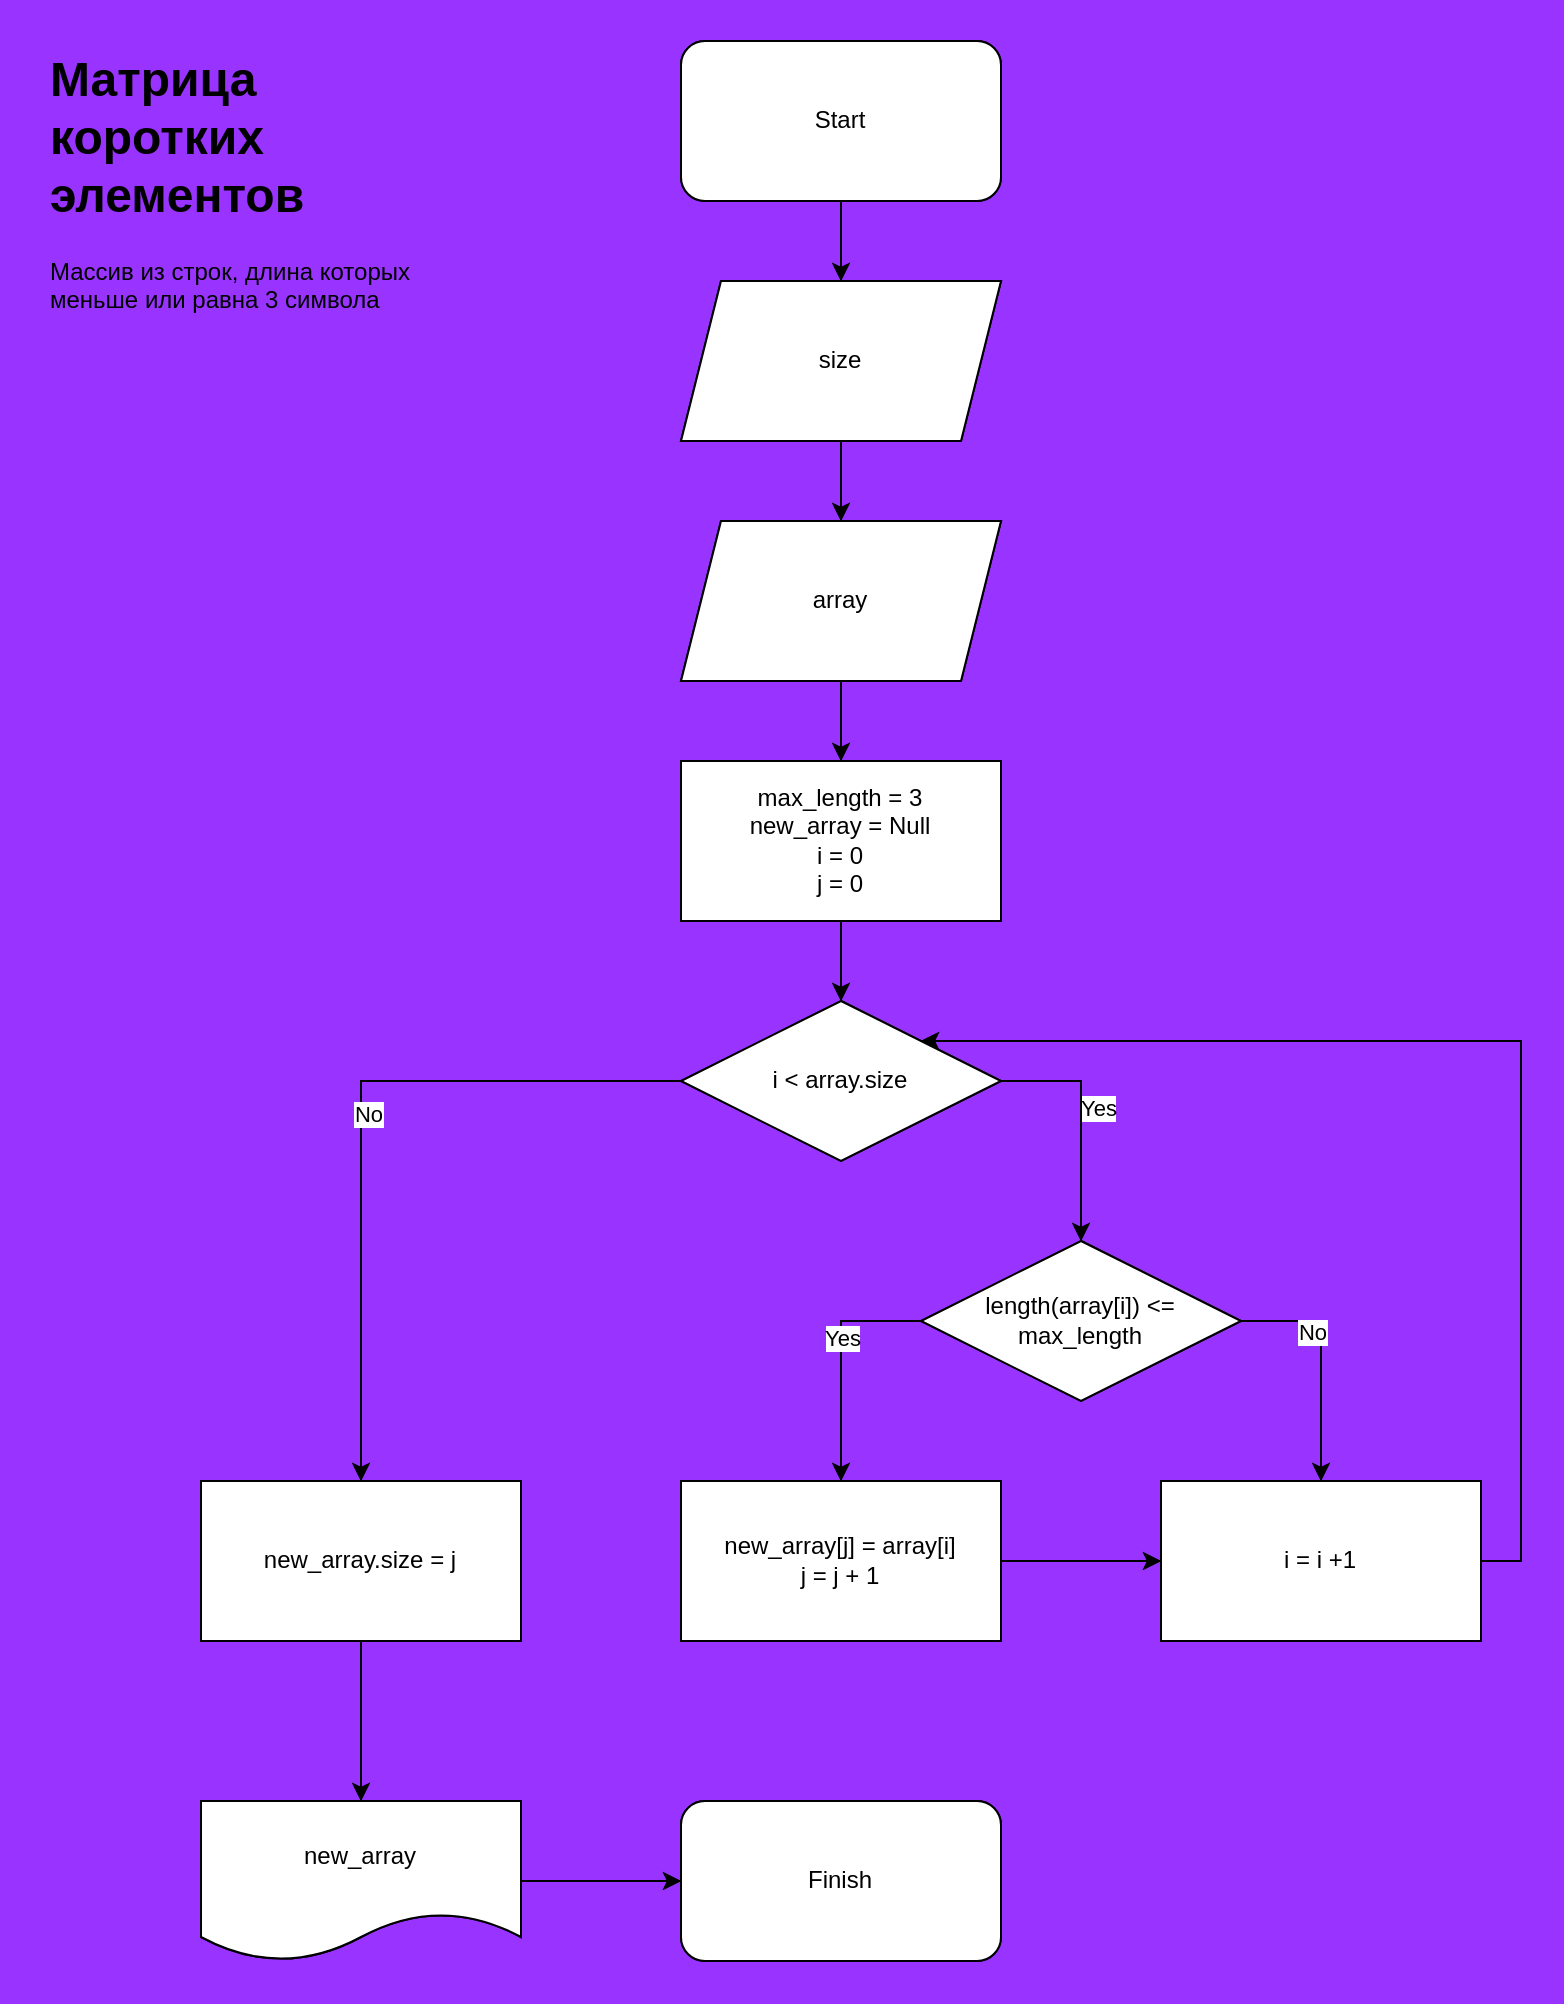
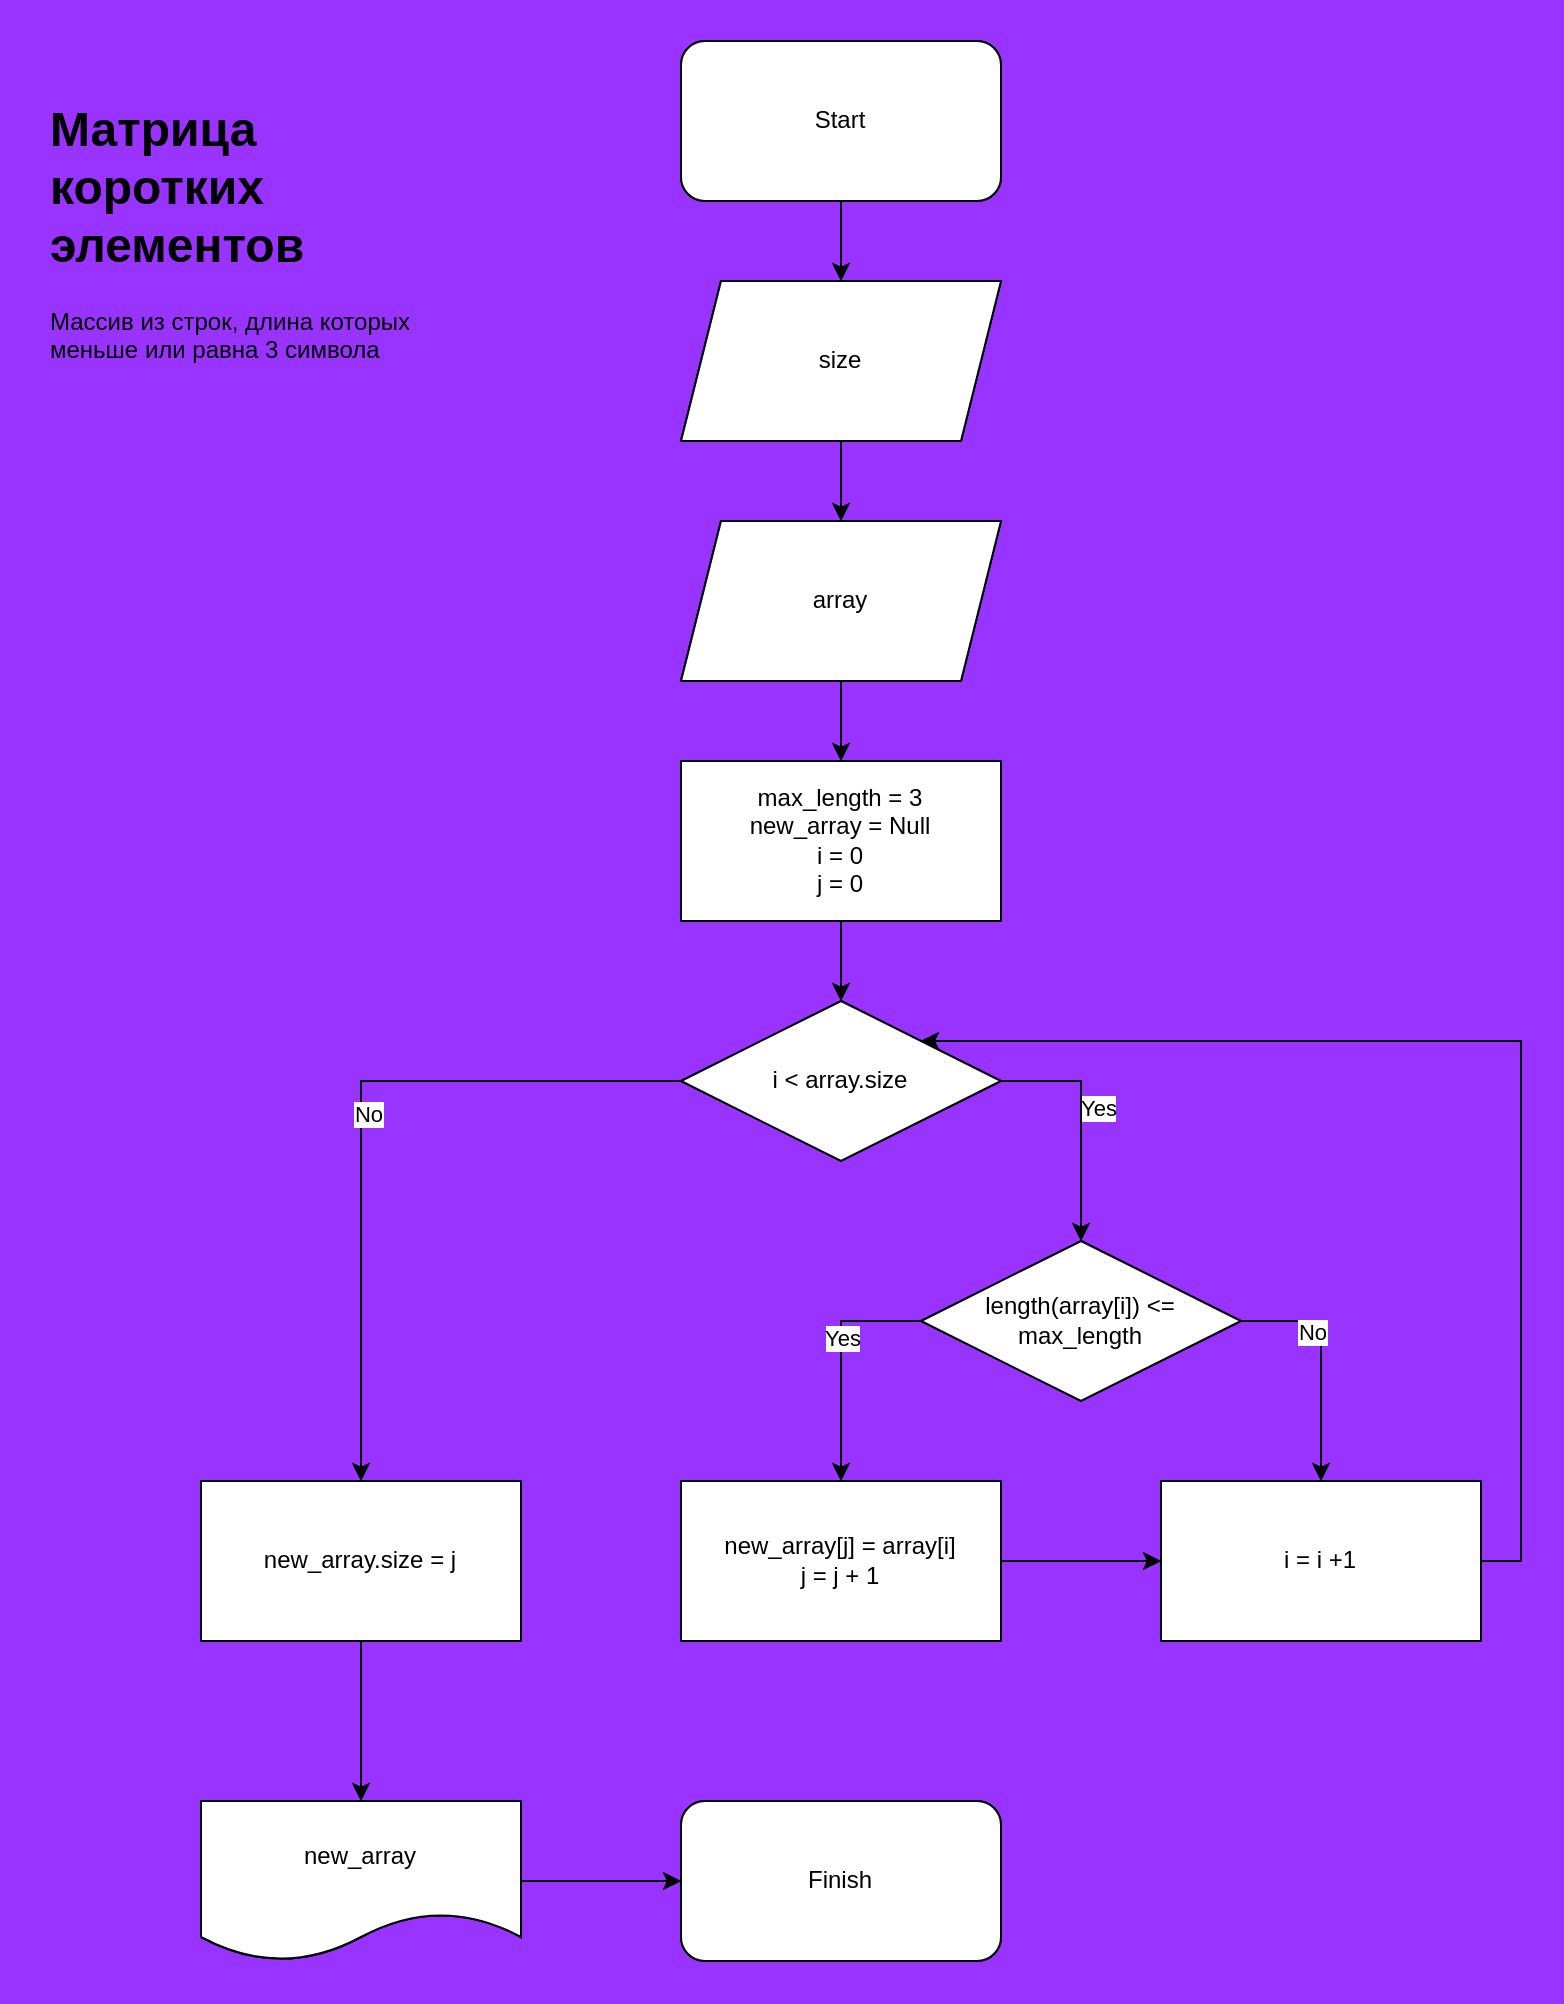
node "Матрица коротких элементовМассив из строк, длина которых меньше или равна 3 символа": moved (231, 181) -> (231, 231)
